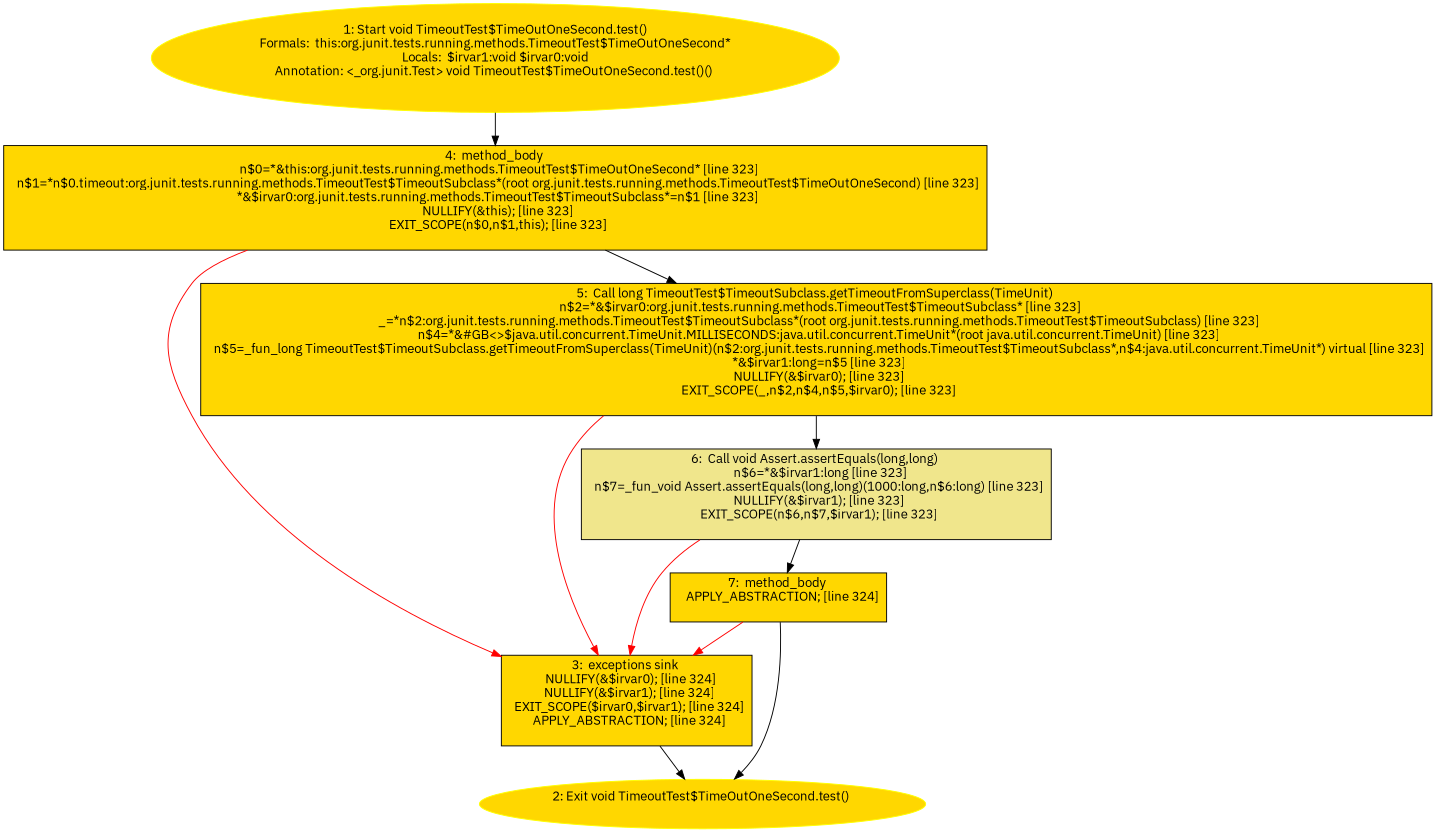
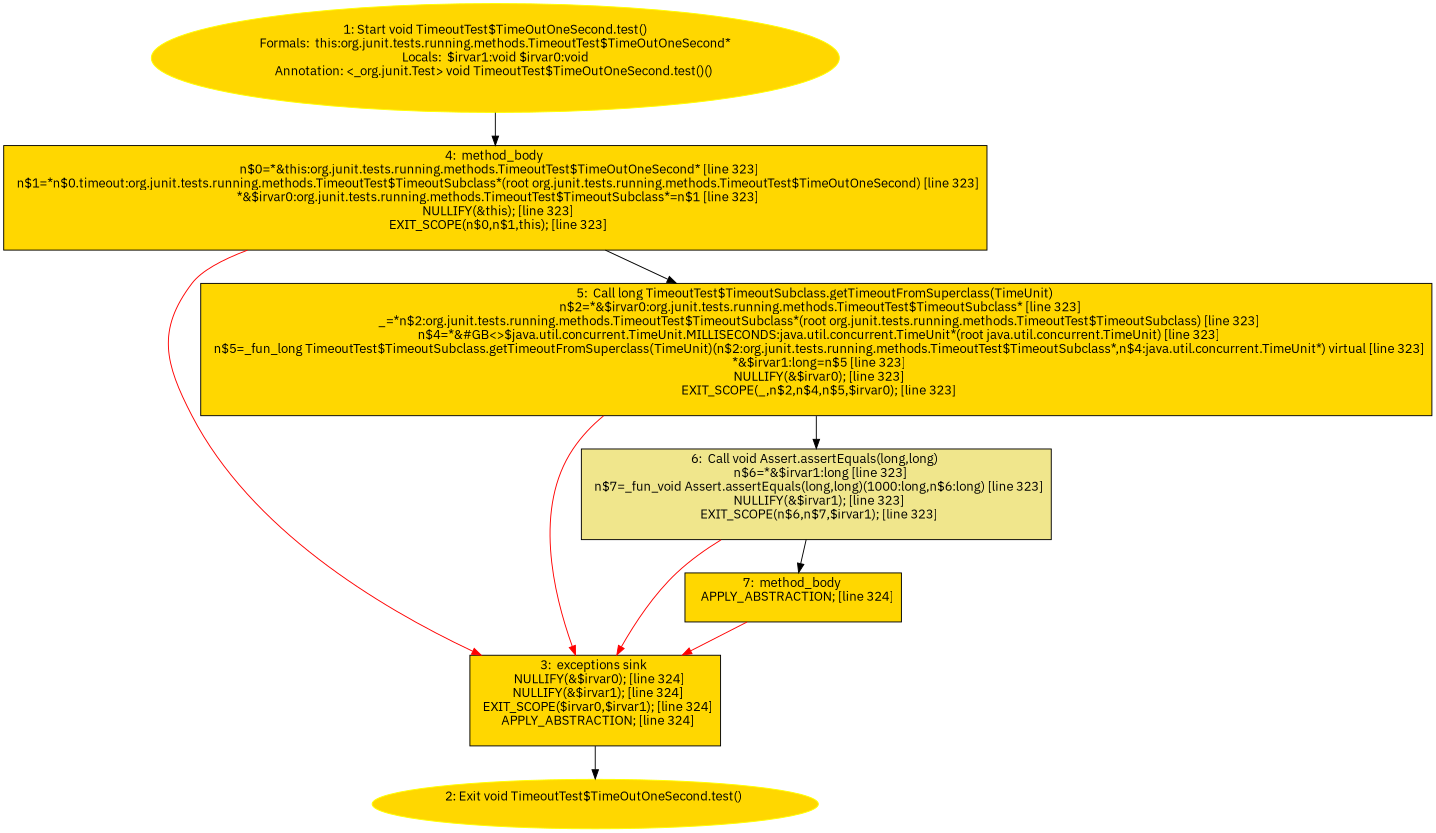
edge "7:  method_body APPLY_ABSTRACTION; [line 324]" -> "2: Exit void TimeoutTest$TimeOutOneSecond.test()": removed
